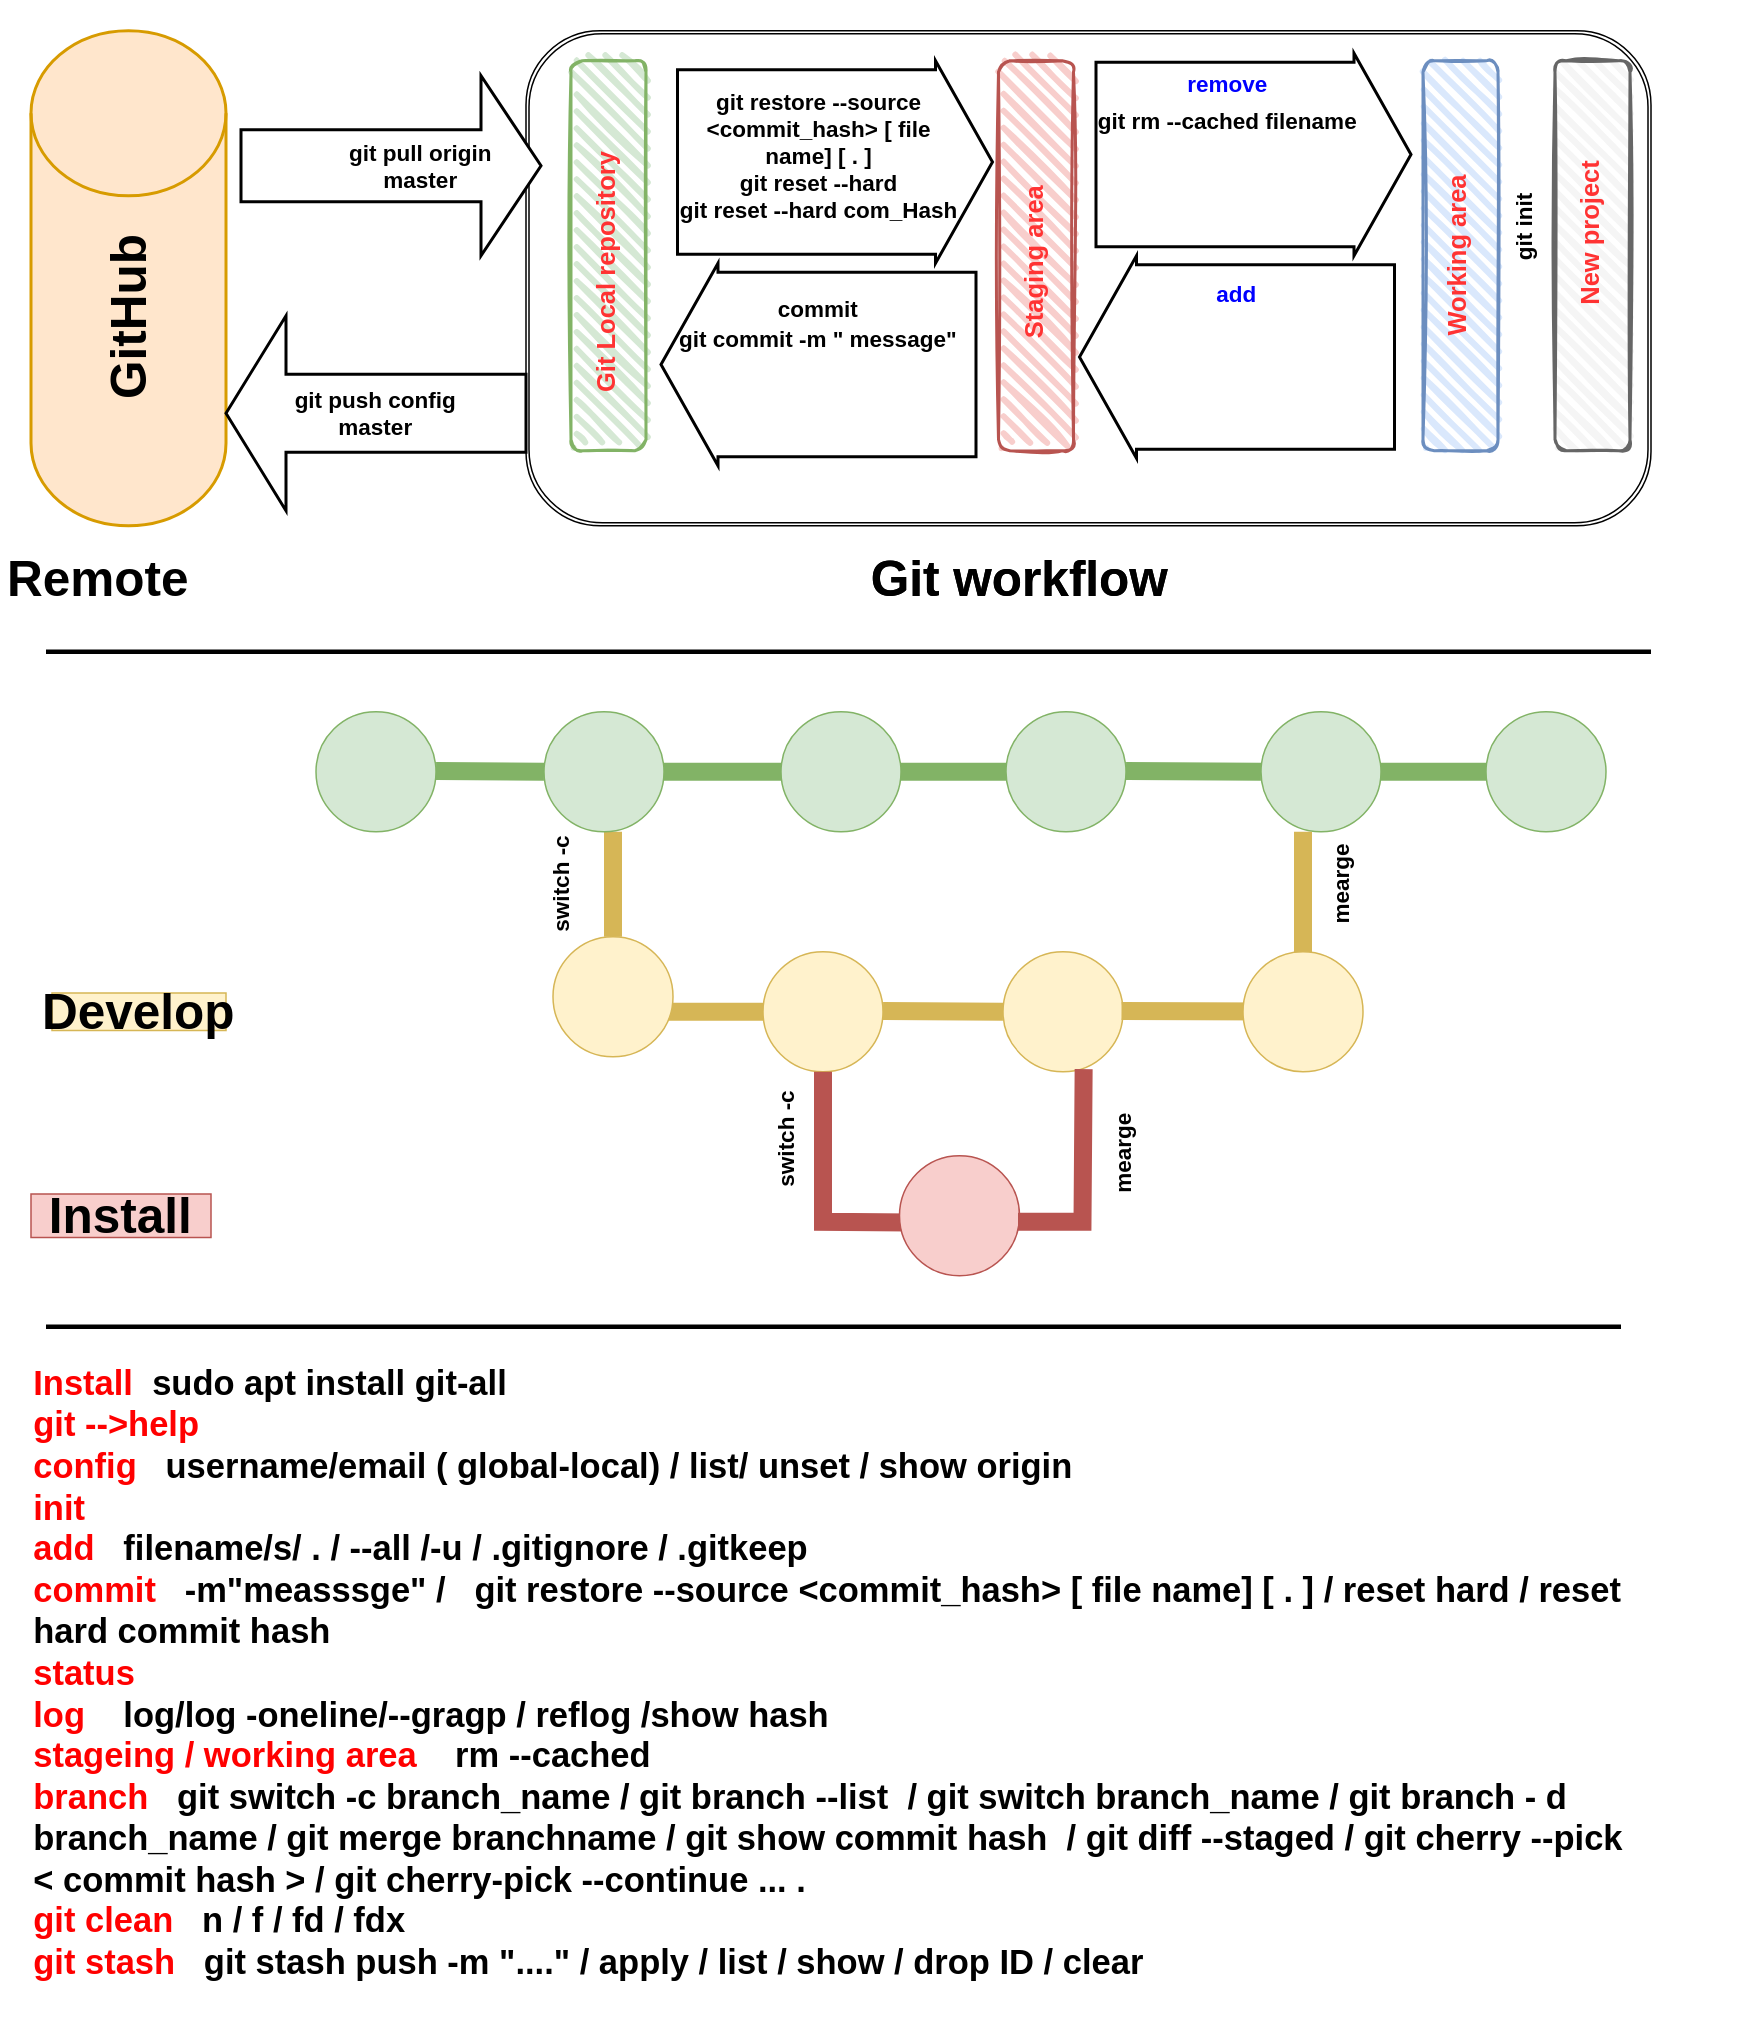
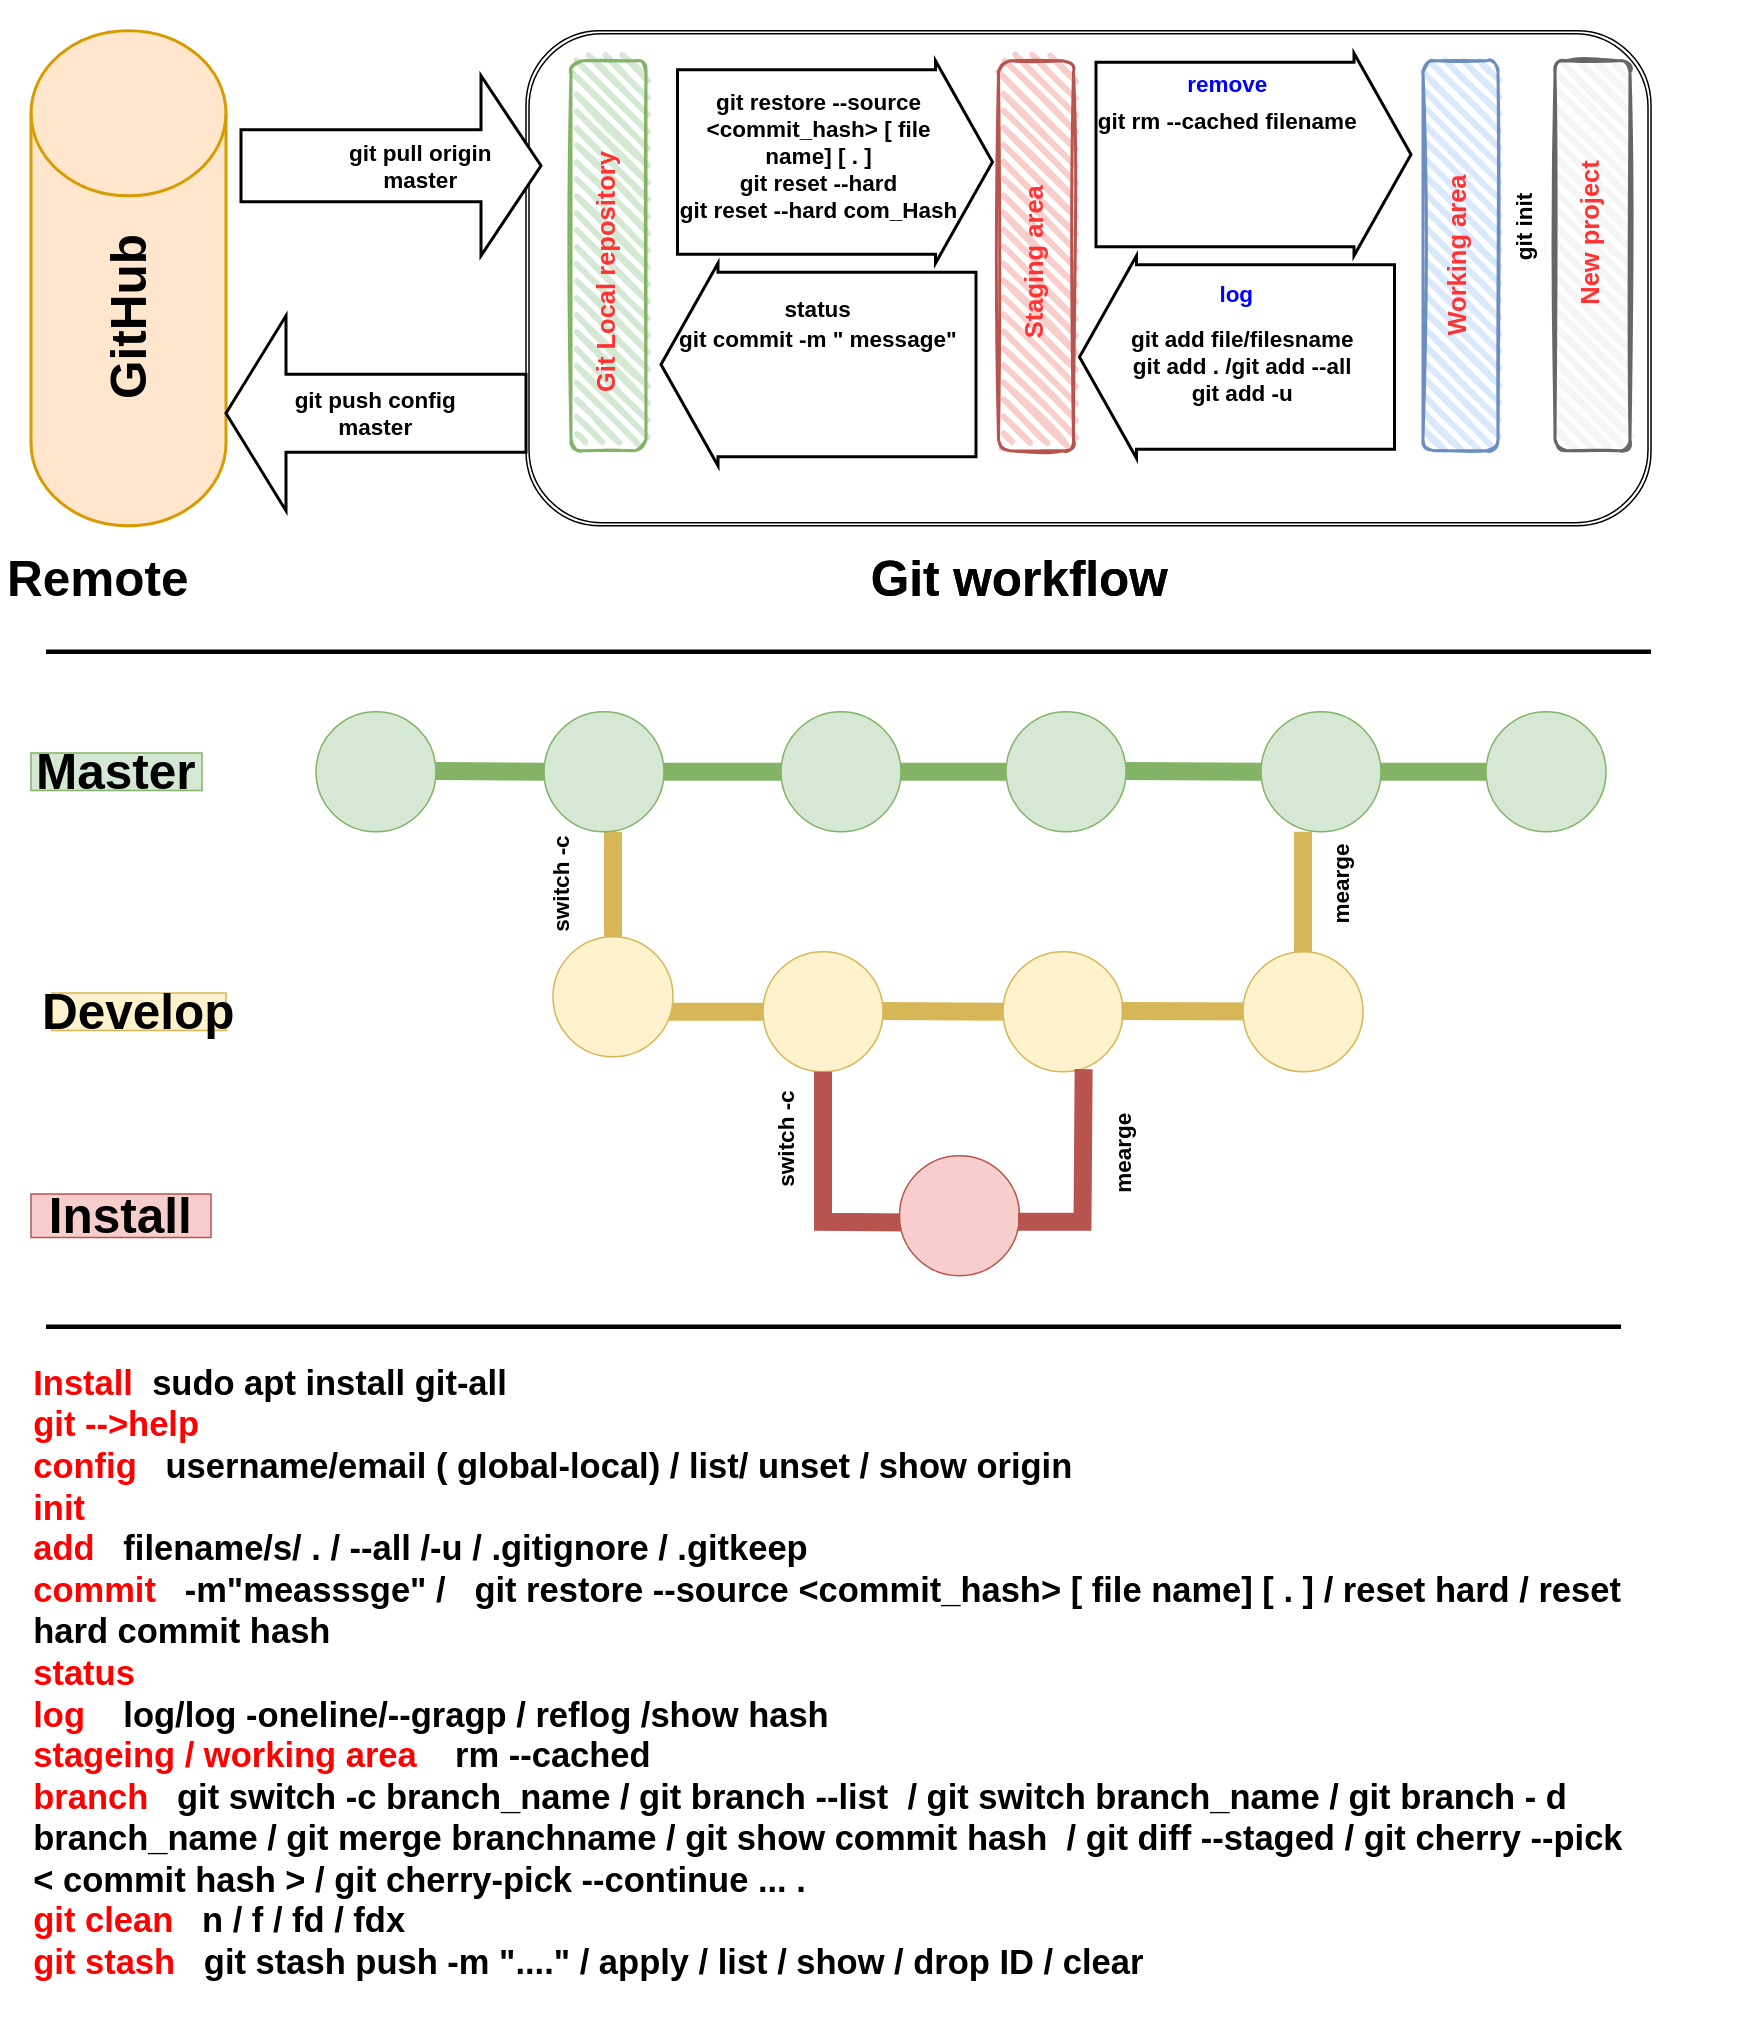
node "add": label "add" -> "log"
node "commit": label "commit" -> "status"
node "git add file/filesname git add . /git add --all git add -u": added
node "Master": added
